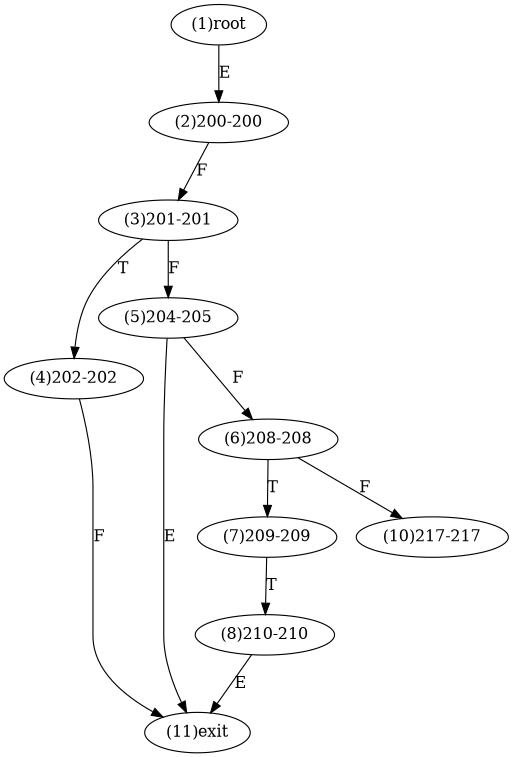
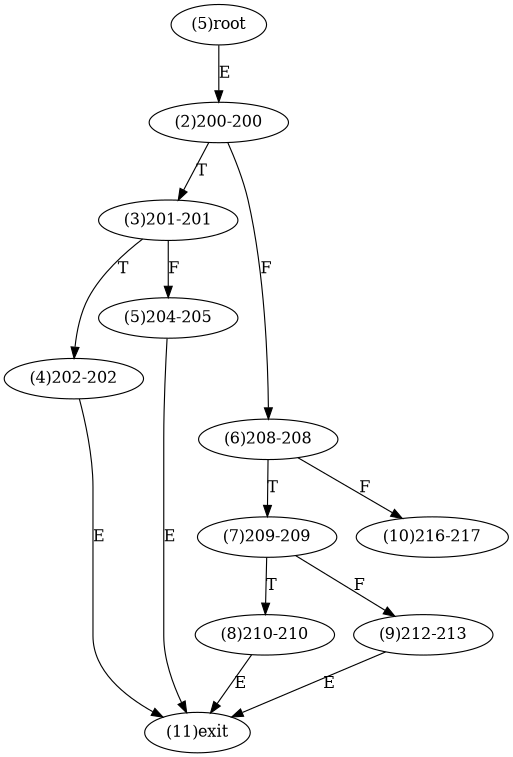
node "(1)root": label "(1)root" -> "(5)root"
edge "(2)200-200" -> "(3)201-201": label "F" -> "T"
edge "(5)204-205" -> "(6)208-208": now "(2)200-200" -> "(6)208-208"
edge "(4)202-202" -> "(11)exit": label "F" -> "E"
node "(10)217-217": label "(10)217-217" -> "(10)216-217"
node "(9)212-213": added
